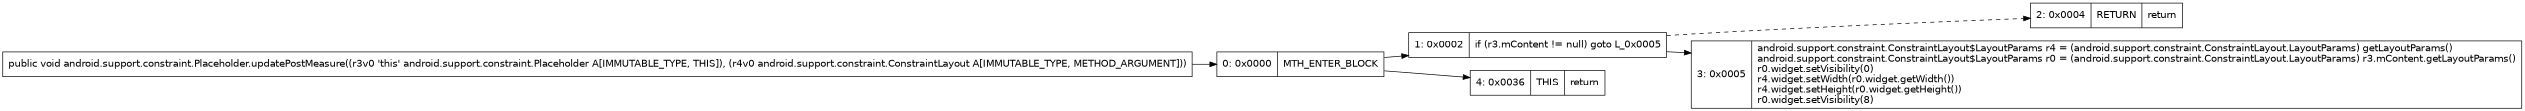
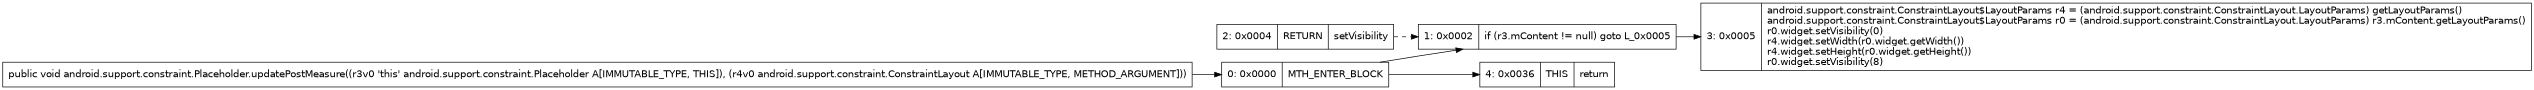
node "2: 0x0004": text "return" -> "setVisibility"
edge "1: 0x0002" -> "2: 0x0004": reversed
